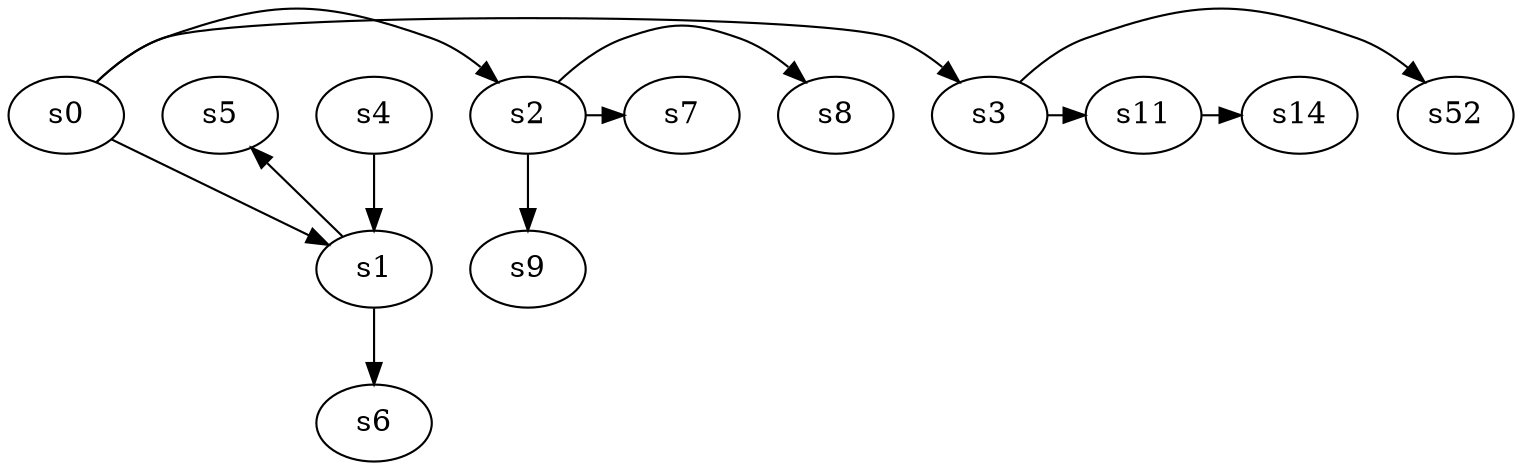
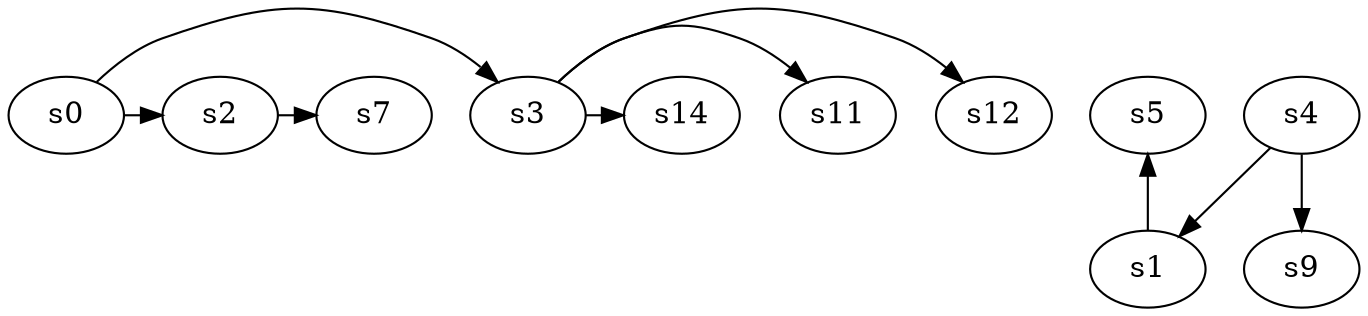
node "s8": removed
edge "s11" -> "s14": now "s3" -> "s14"
node "s52": label "s52" -> "s12"
edge "s2" -> "s9": now "s4" -> "s9"
edge "s0" -> "s1": removed
node "s6": removed
